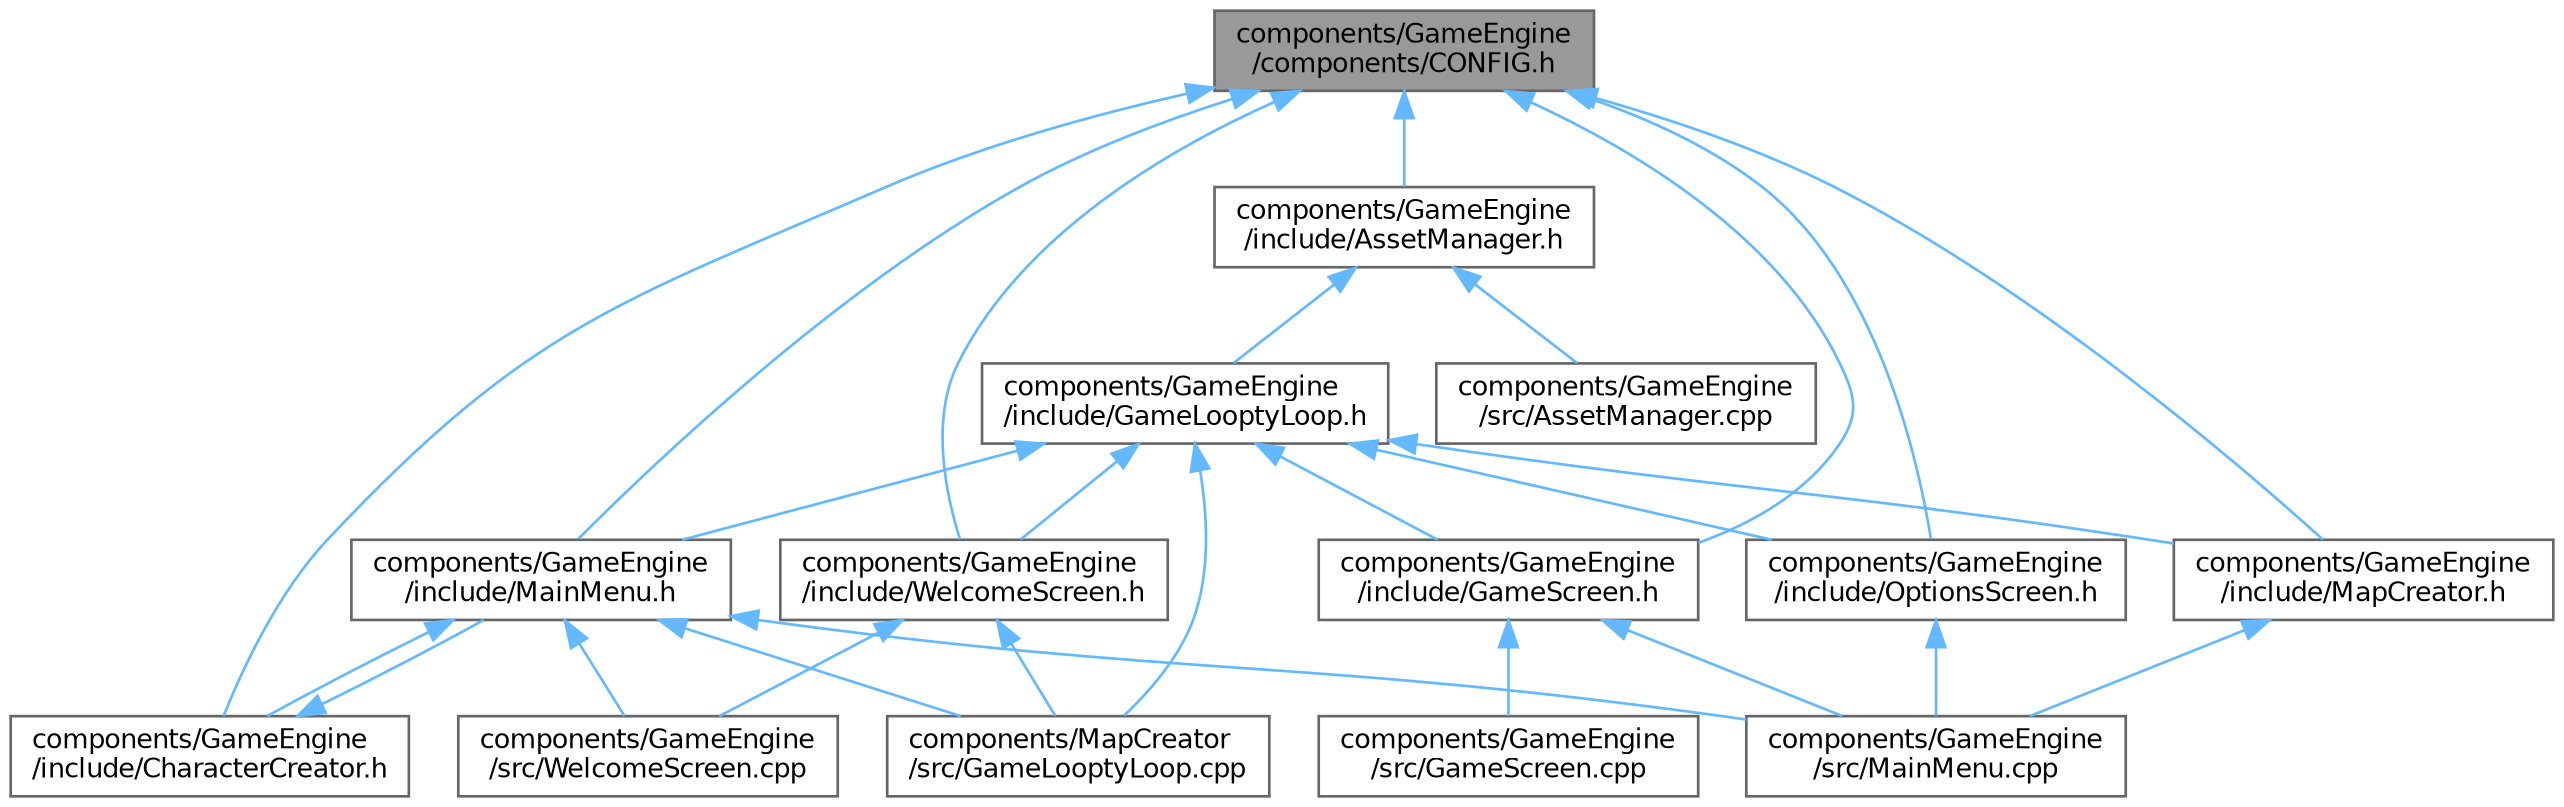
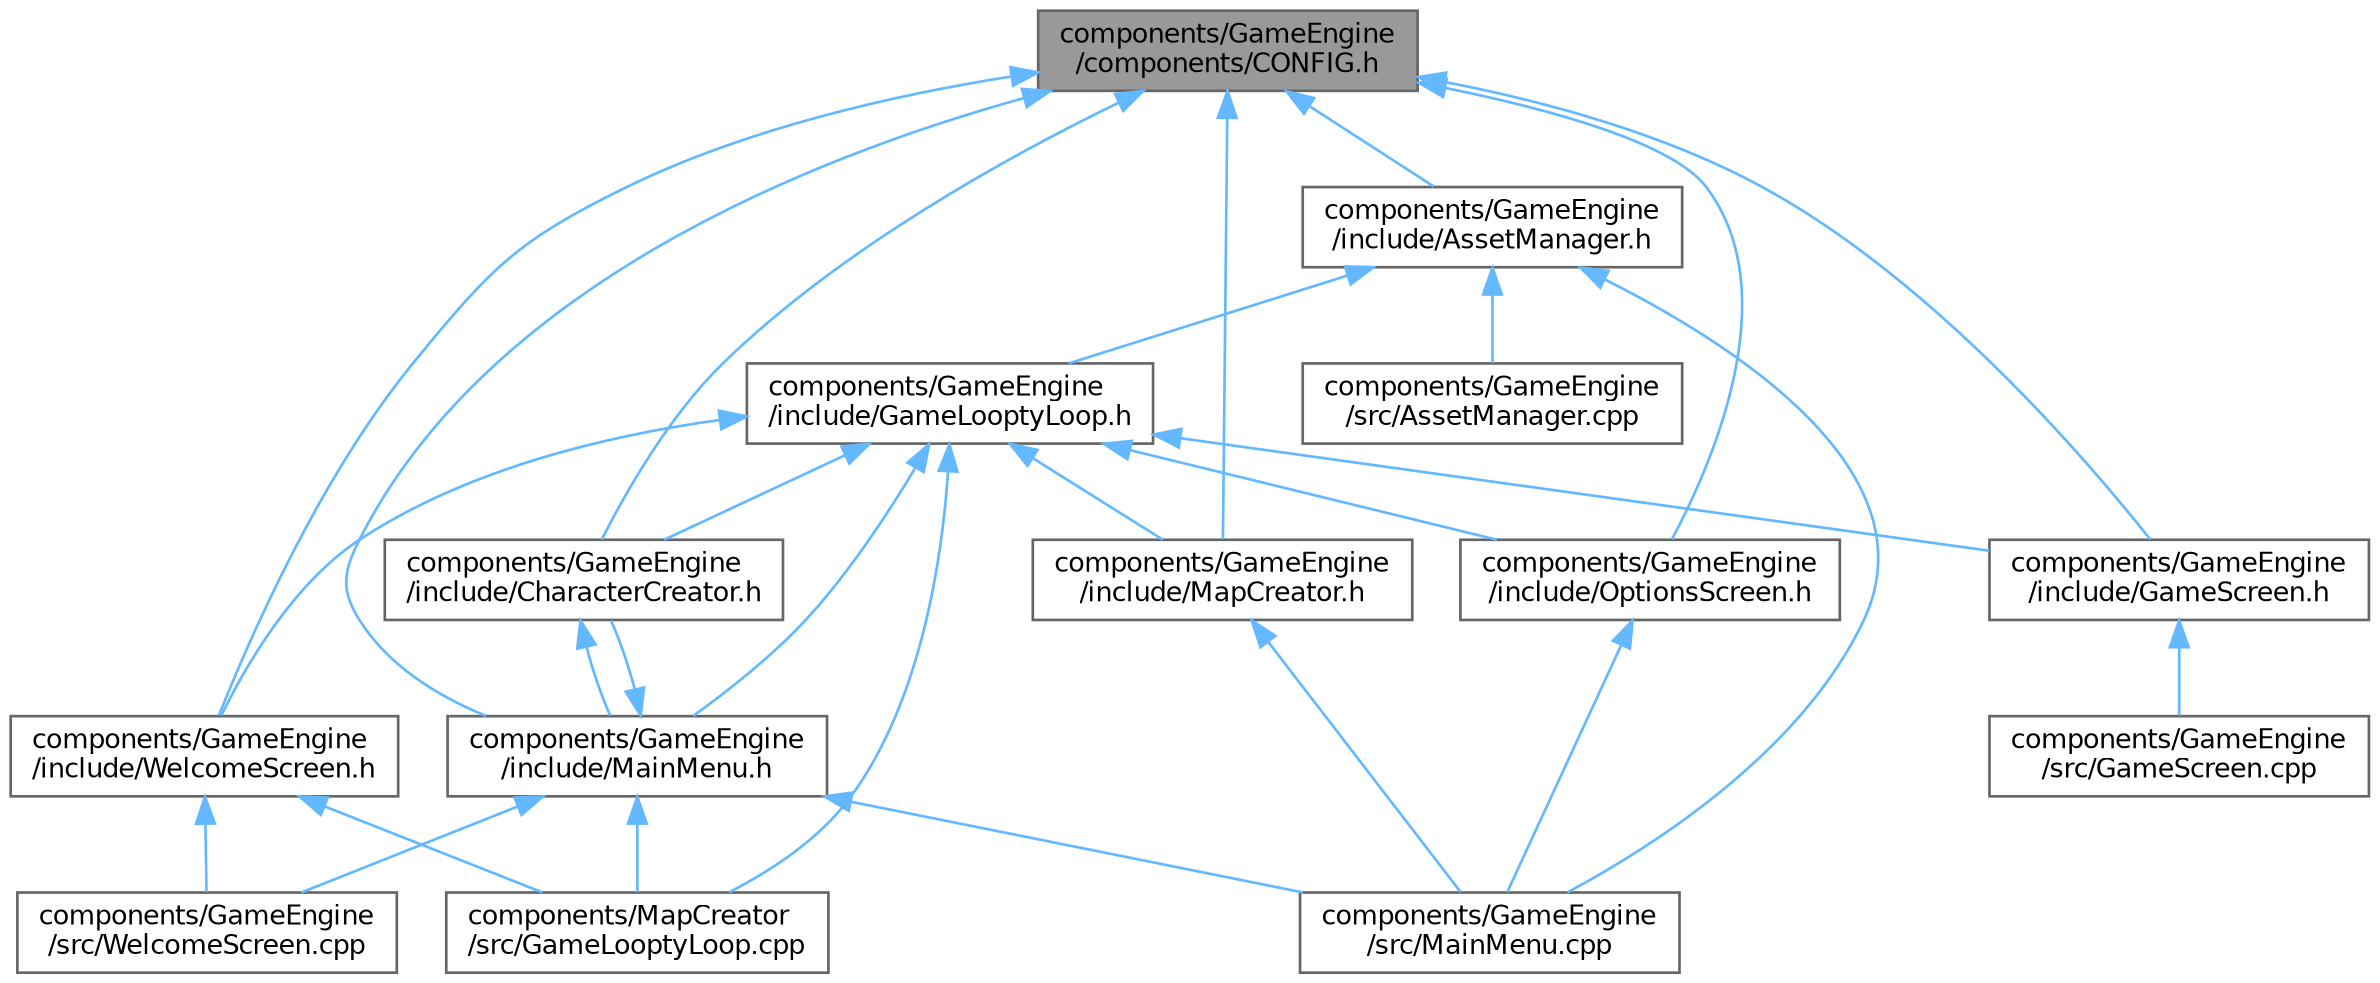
edge "components/GameEngine /include/CharacterCreator.h" -> "components/GameEngine /include/GameLooptyLoop.h": added
edge "components/GameEngine /src/MainMenu.cpp" -> "components/GameEngine /include/GameScreen.h": now "components/GameEngine /src/MainMenu.cpp" -> "components/GameEngine /include/AssetManager.h"
